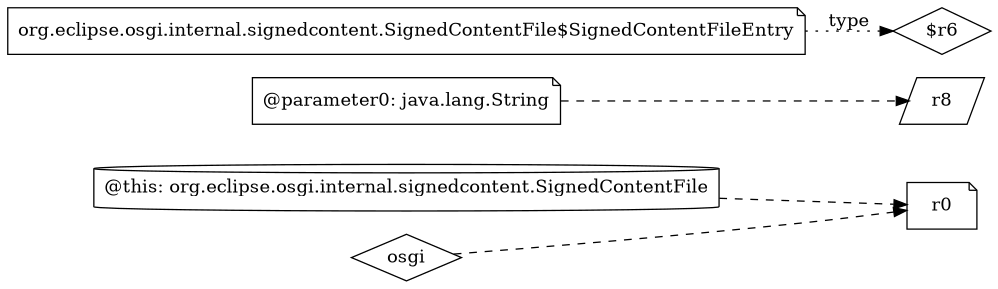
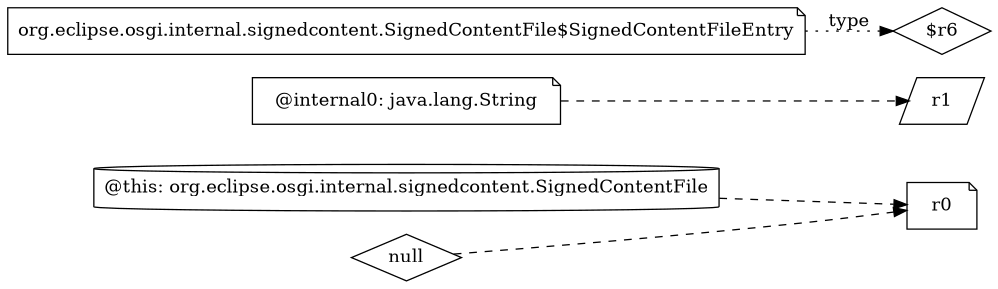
node "@parameter0: java.lang.String": label "@parameter0: java.lang.String" -> "@internal0: java.lang.String"
node "r8": label "r8" -> "r1"
node "osgi": label "osgi" -> "null"
